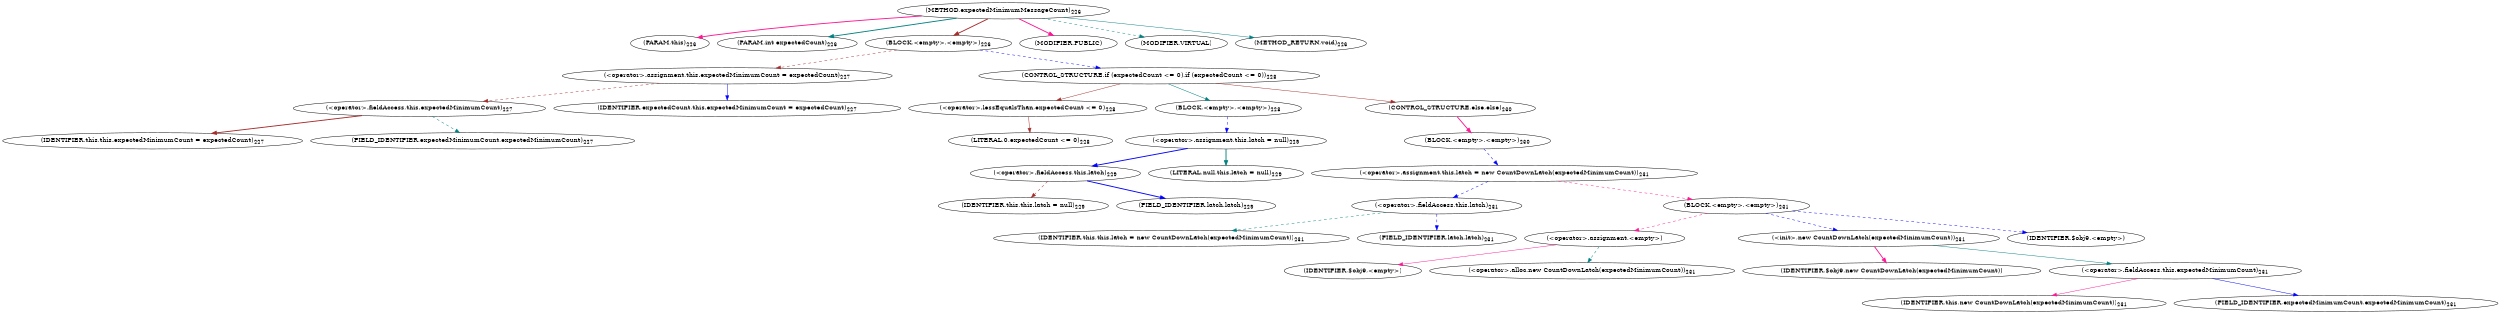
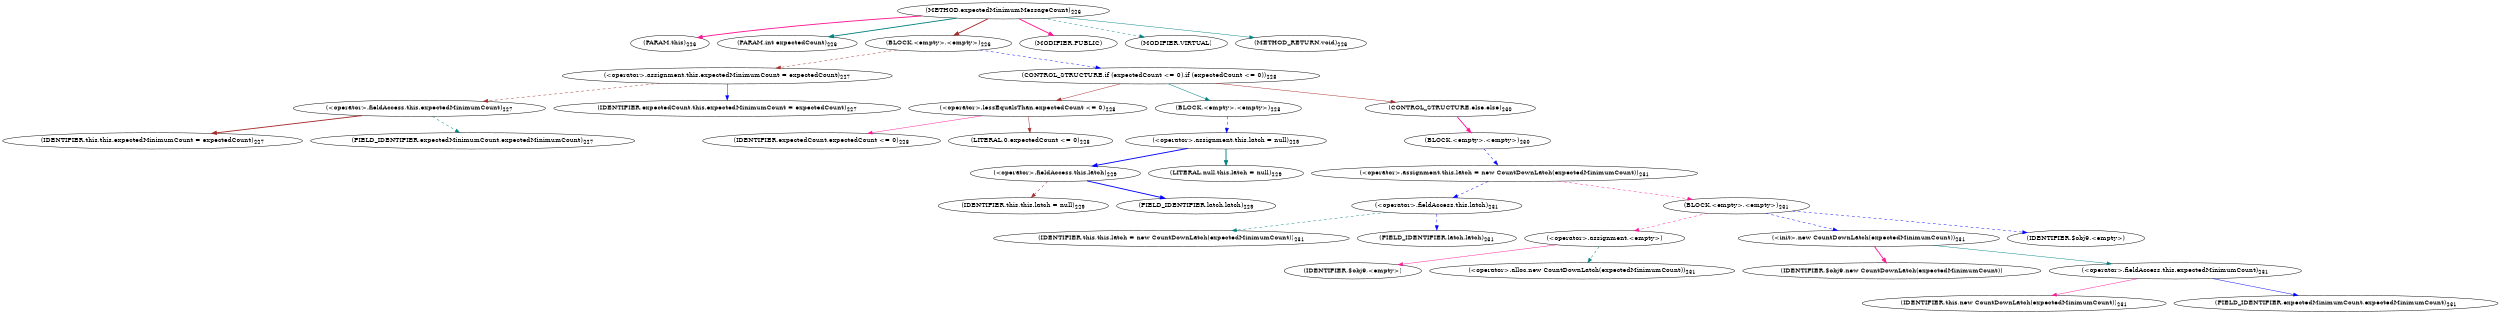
node "(IDENTIFIER,expectedCount,expectedCount <= 0)": added
